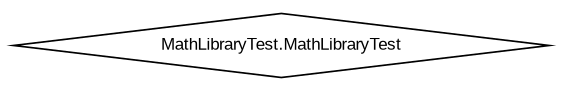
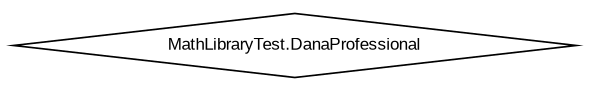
node "MathLibraryTest.MathLibraryTest": label "MathLibraryTest.MathLibraryTest" -> "MathLibraryTest.DanaProfessional"
